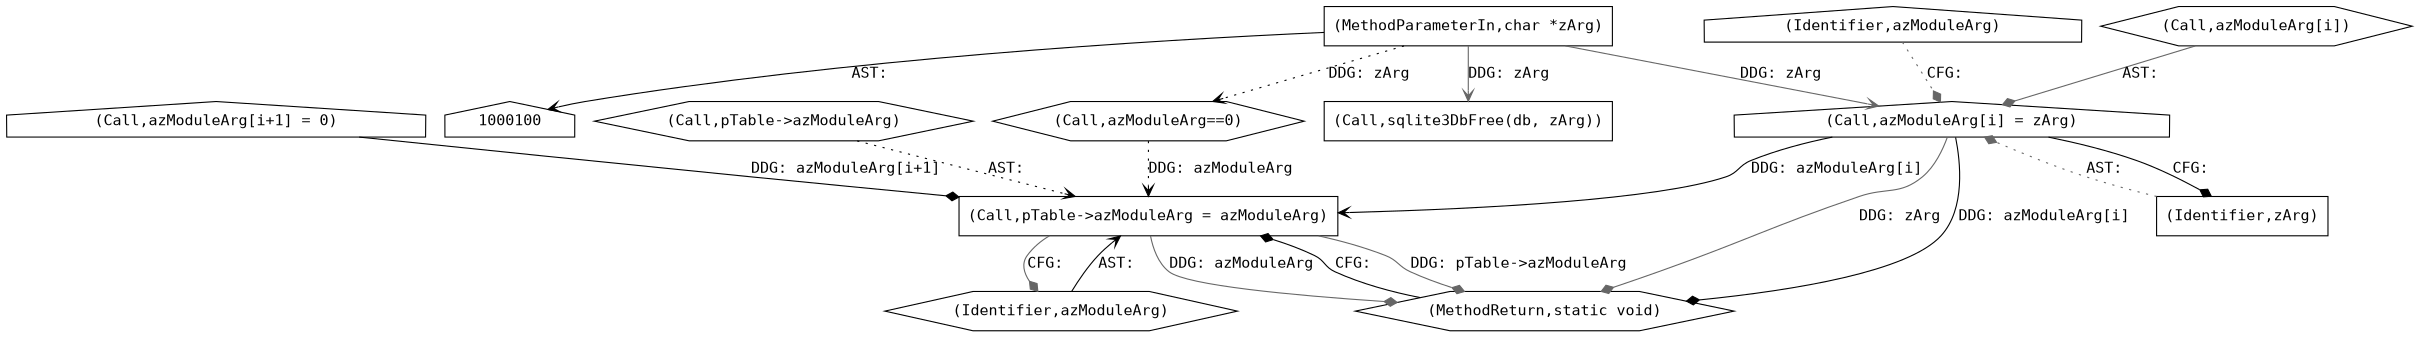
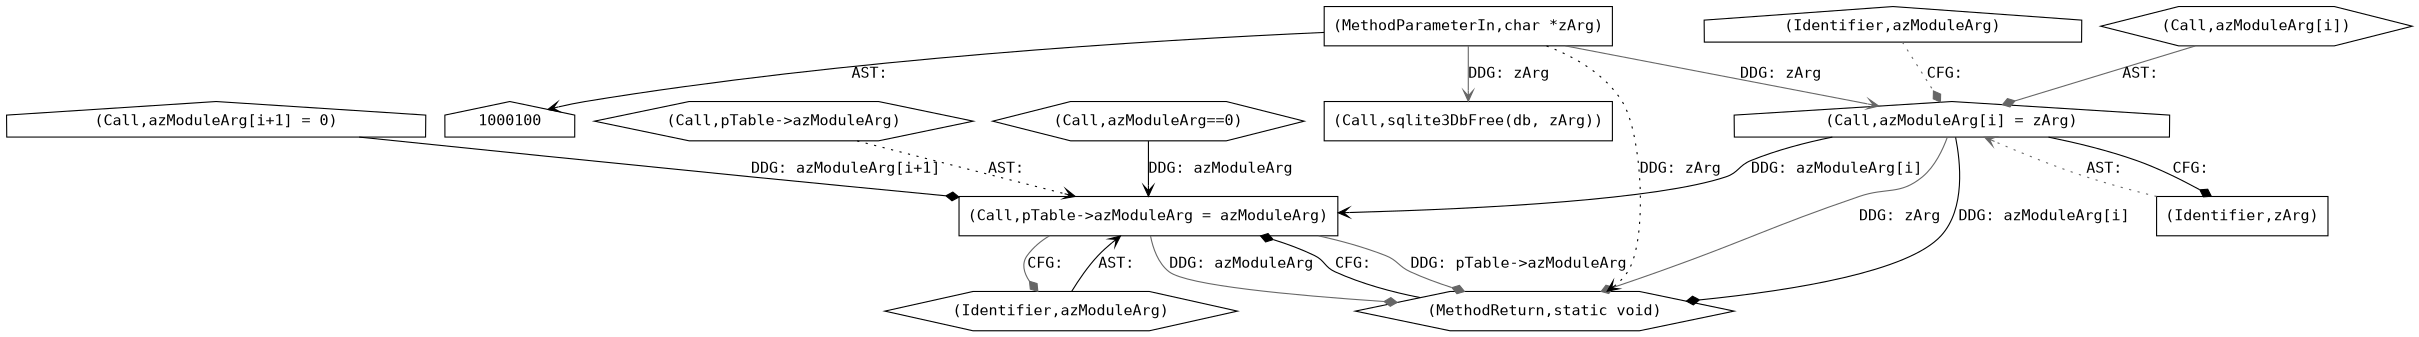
edge "(MethodParameterIn,char *zArg)" -> "(Call,azModuleArg==0)": now "(MethodParameterIn,char *zArg)" -> "(MethodReturn,static void)"
edge "(Call,azModuleArg==0)" -> "(Call,pTable->azModuleArg = azModuleArg)": style dotted -> solid
edge "(Identifier,zArg)" -> "(Call,azModuleArg[i] = zArg)": arrowhead diamond -> vee
